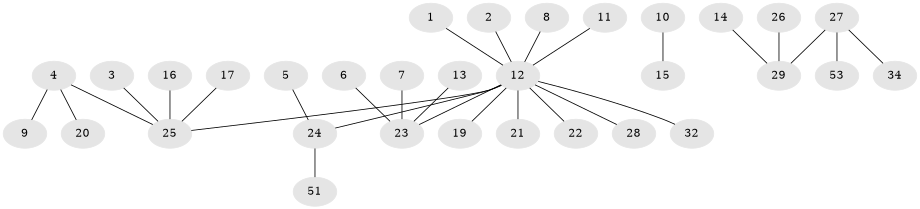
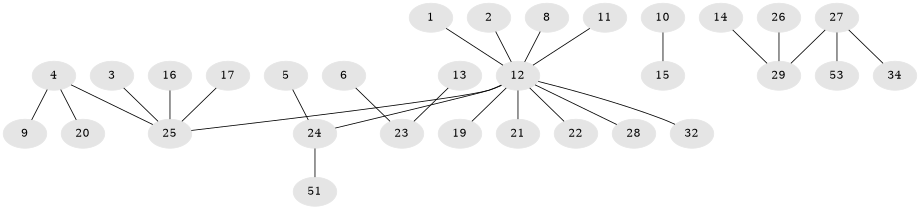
node "7": removed
edge "12" -- "23": removed
